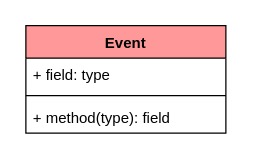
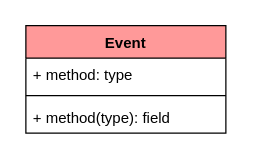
node "+ field: type": label "+ field: type" -> "+ method: type"
